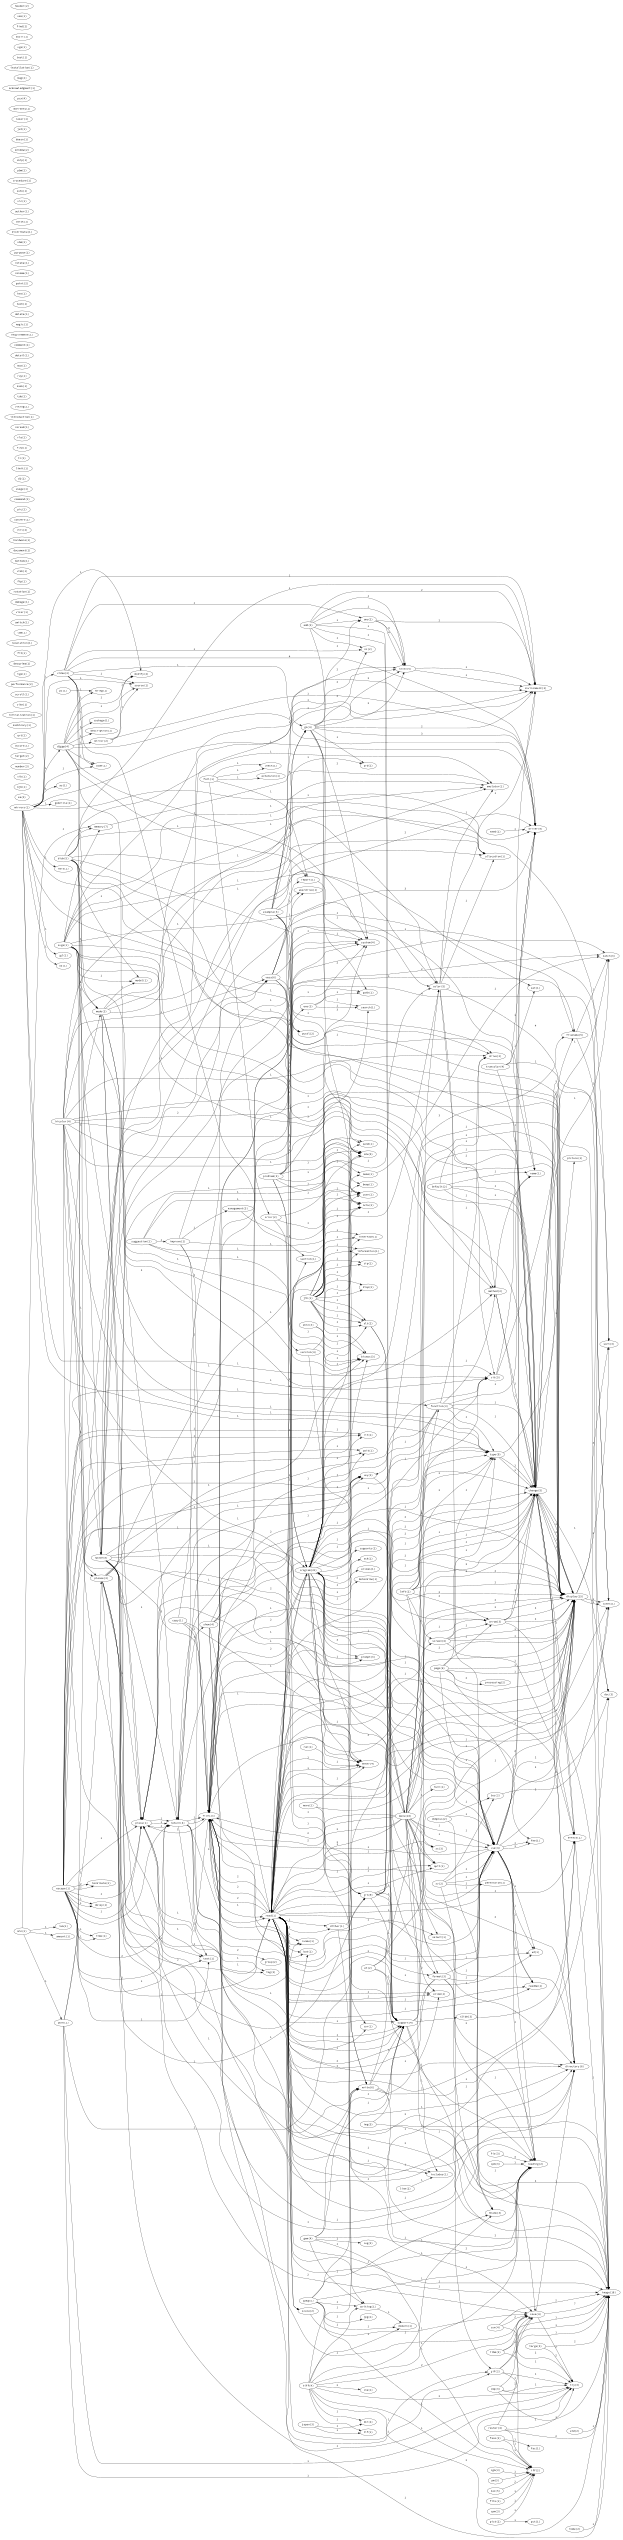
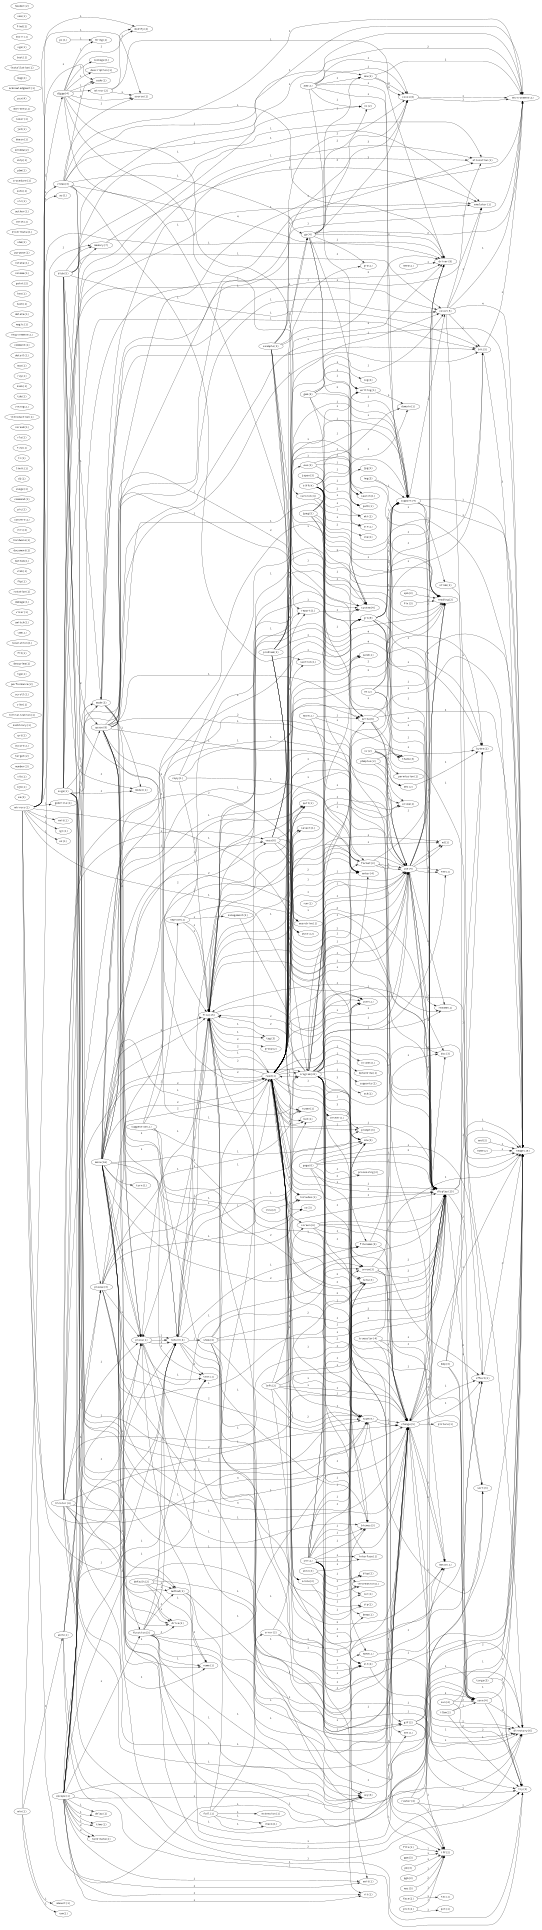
edge "change(5)" -> "filename(5)": removed, label "1"
edge "key(3)" -> "menu(16)": reversed
